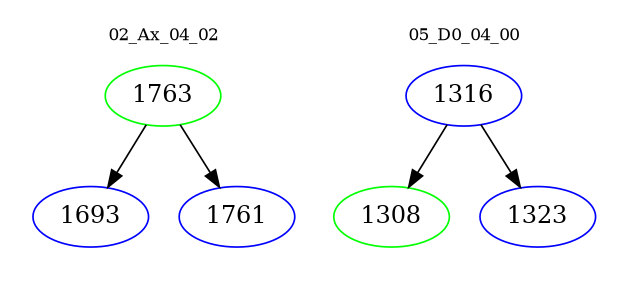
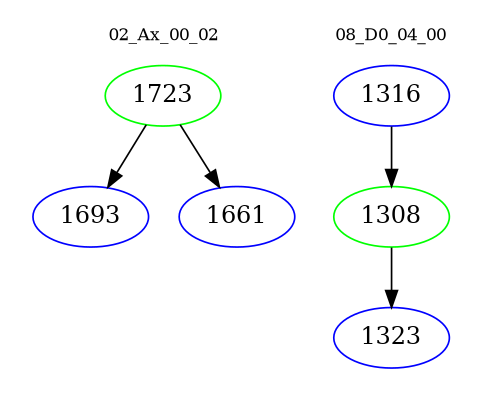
cluster "02_Ax_04_02": label "02_Ax_04_02" -> "02_Ax_00_02"
cluster "05_D0_04_00": label "05_D0_04_00" -> "08_D0_04_00"
node "1763": label "1763" -> "1723"
edge "1316" -> "1323": now "1308" -> "1323"
node "1761": label "1761" -> "1661"
